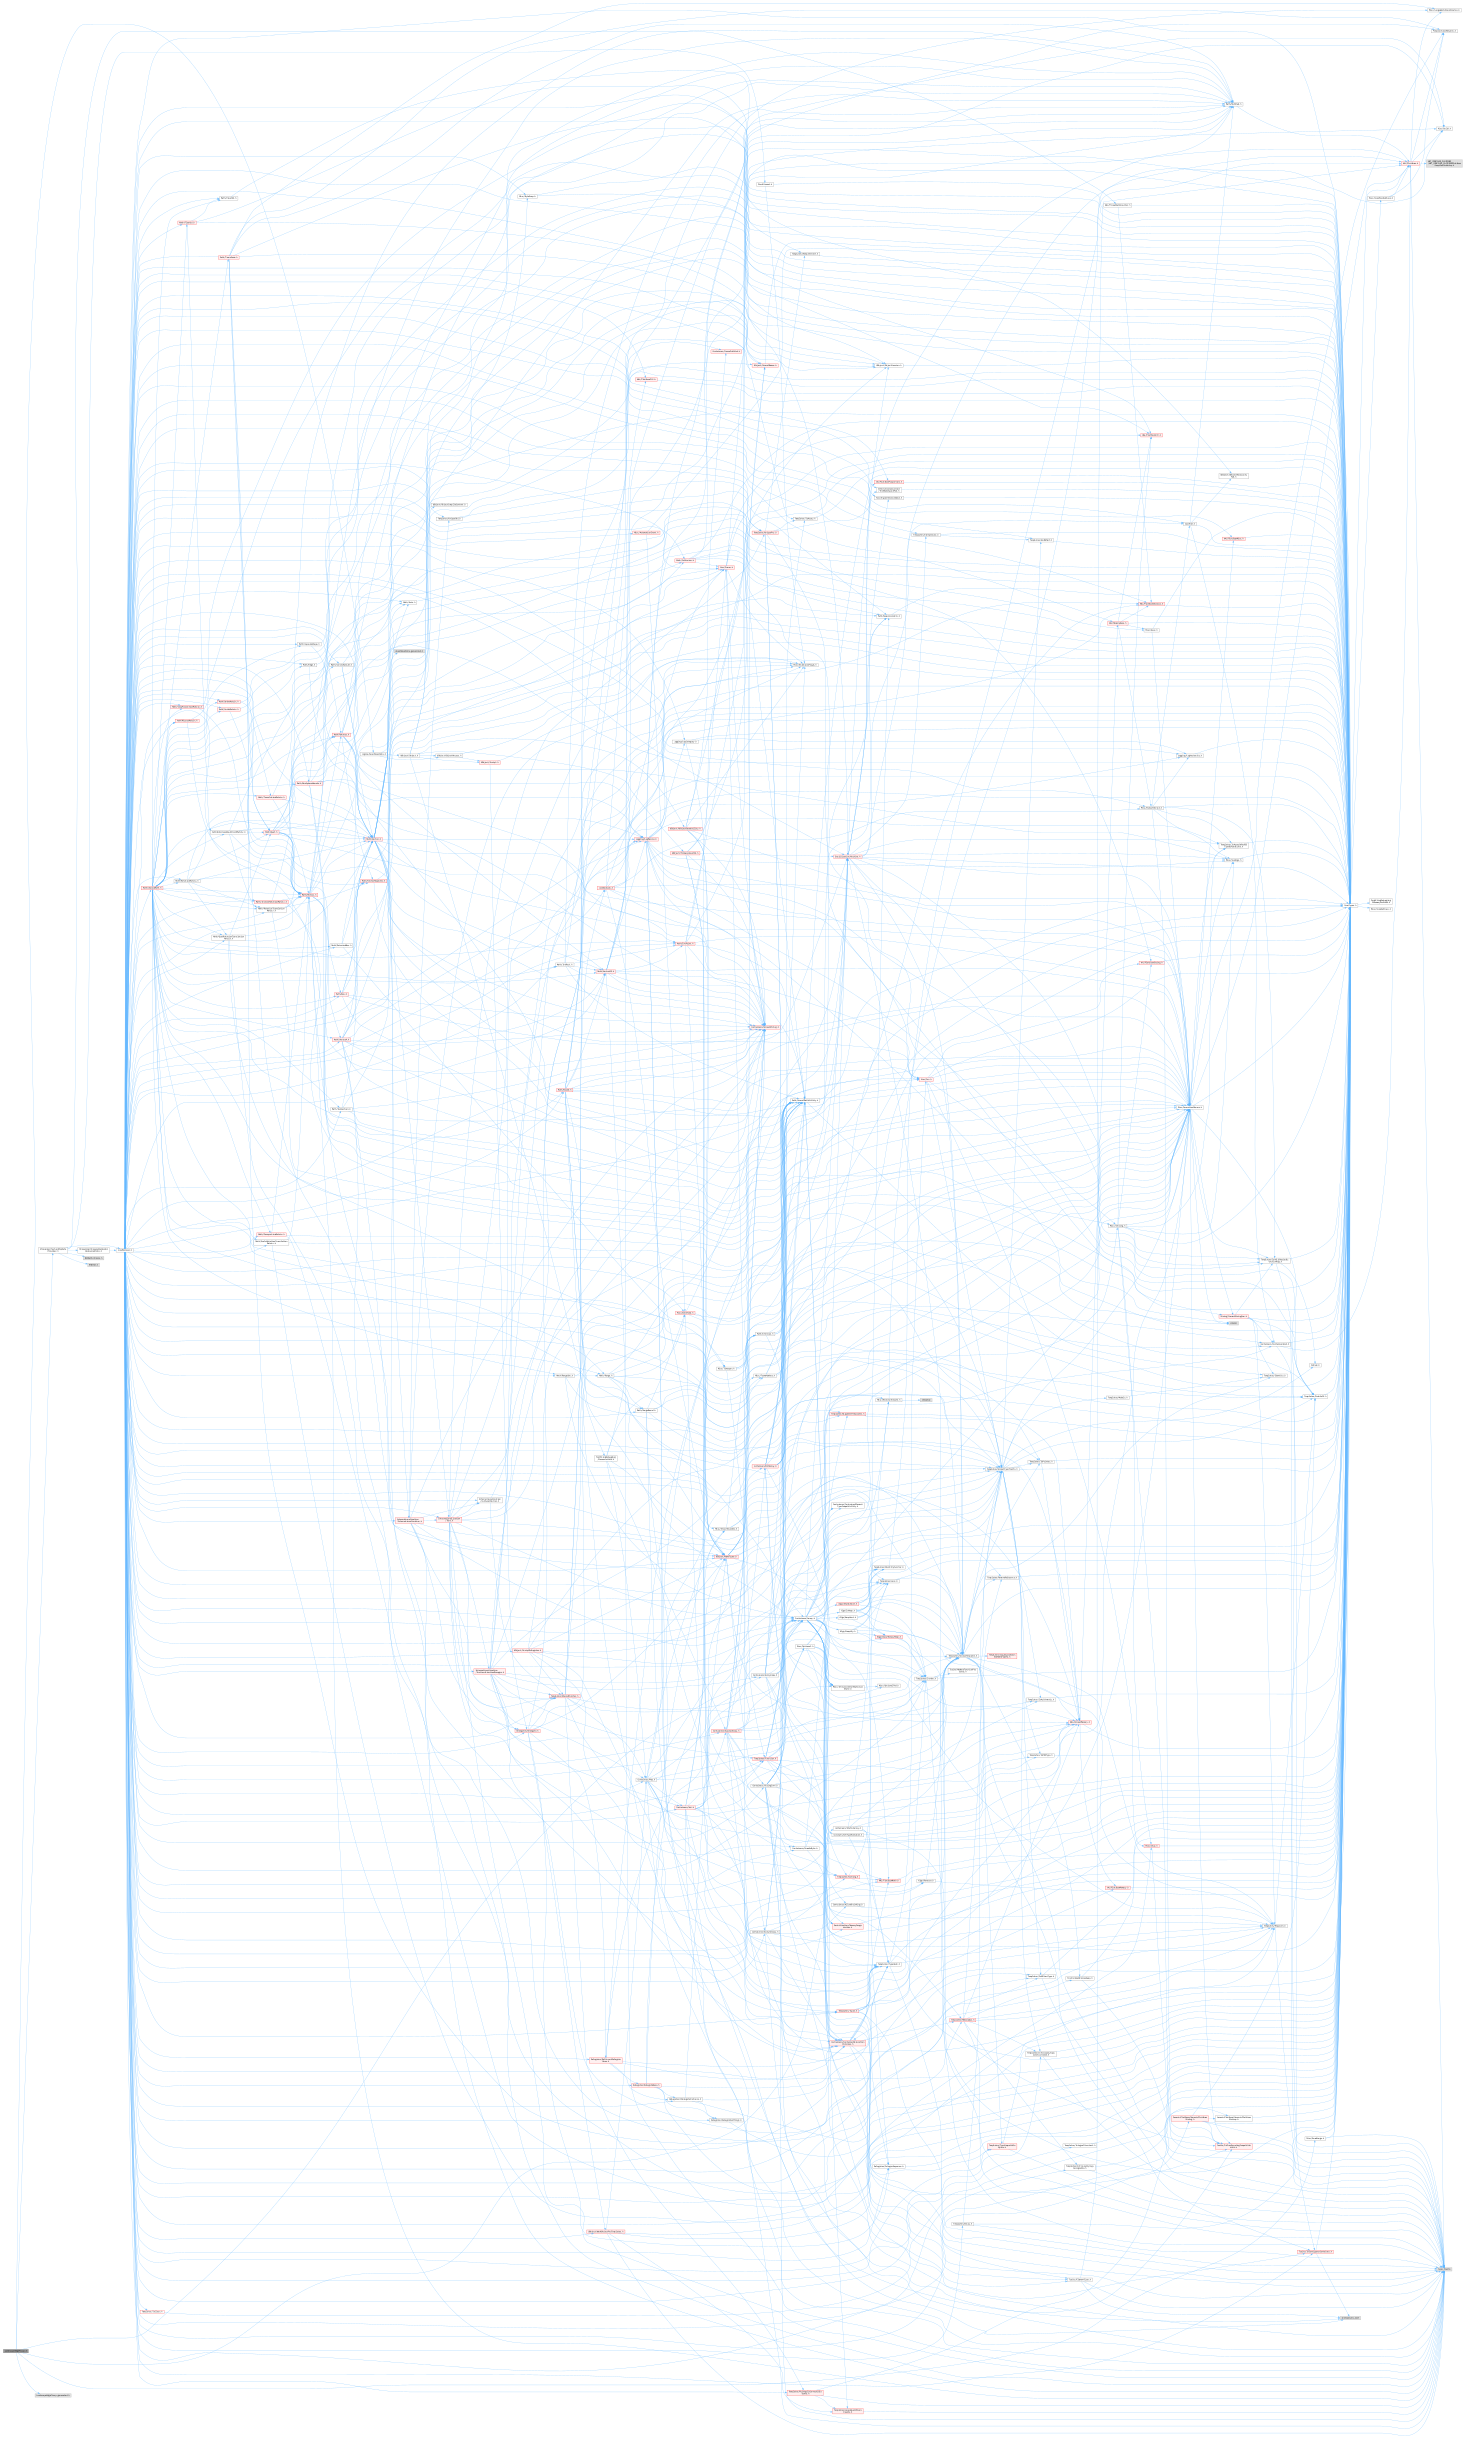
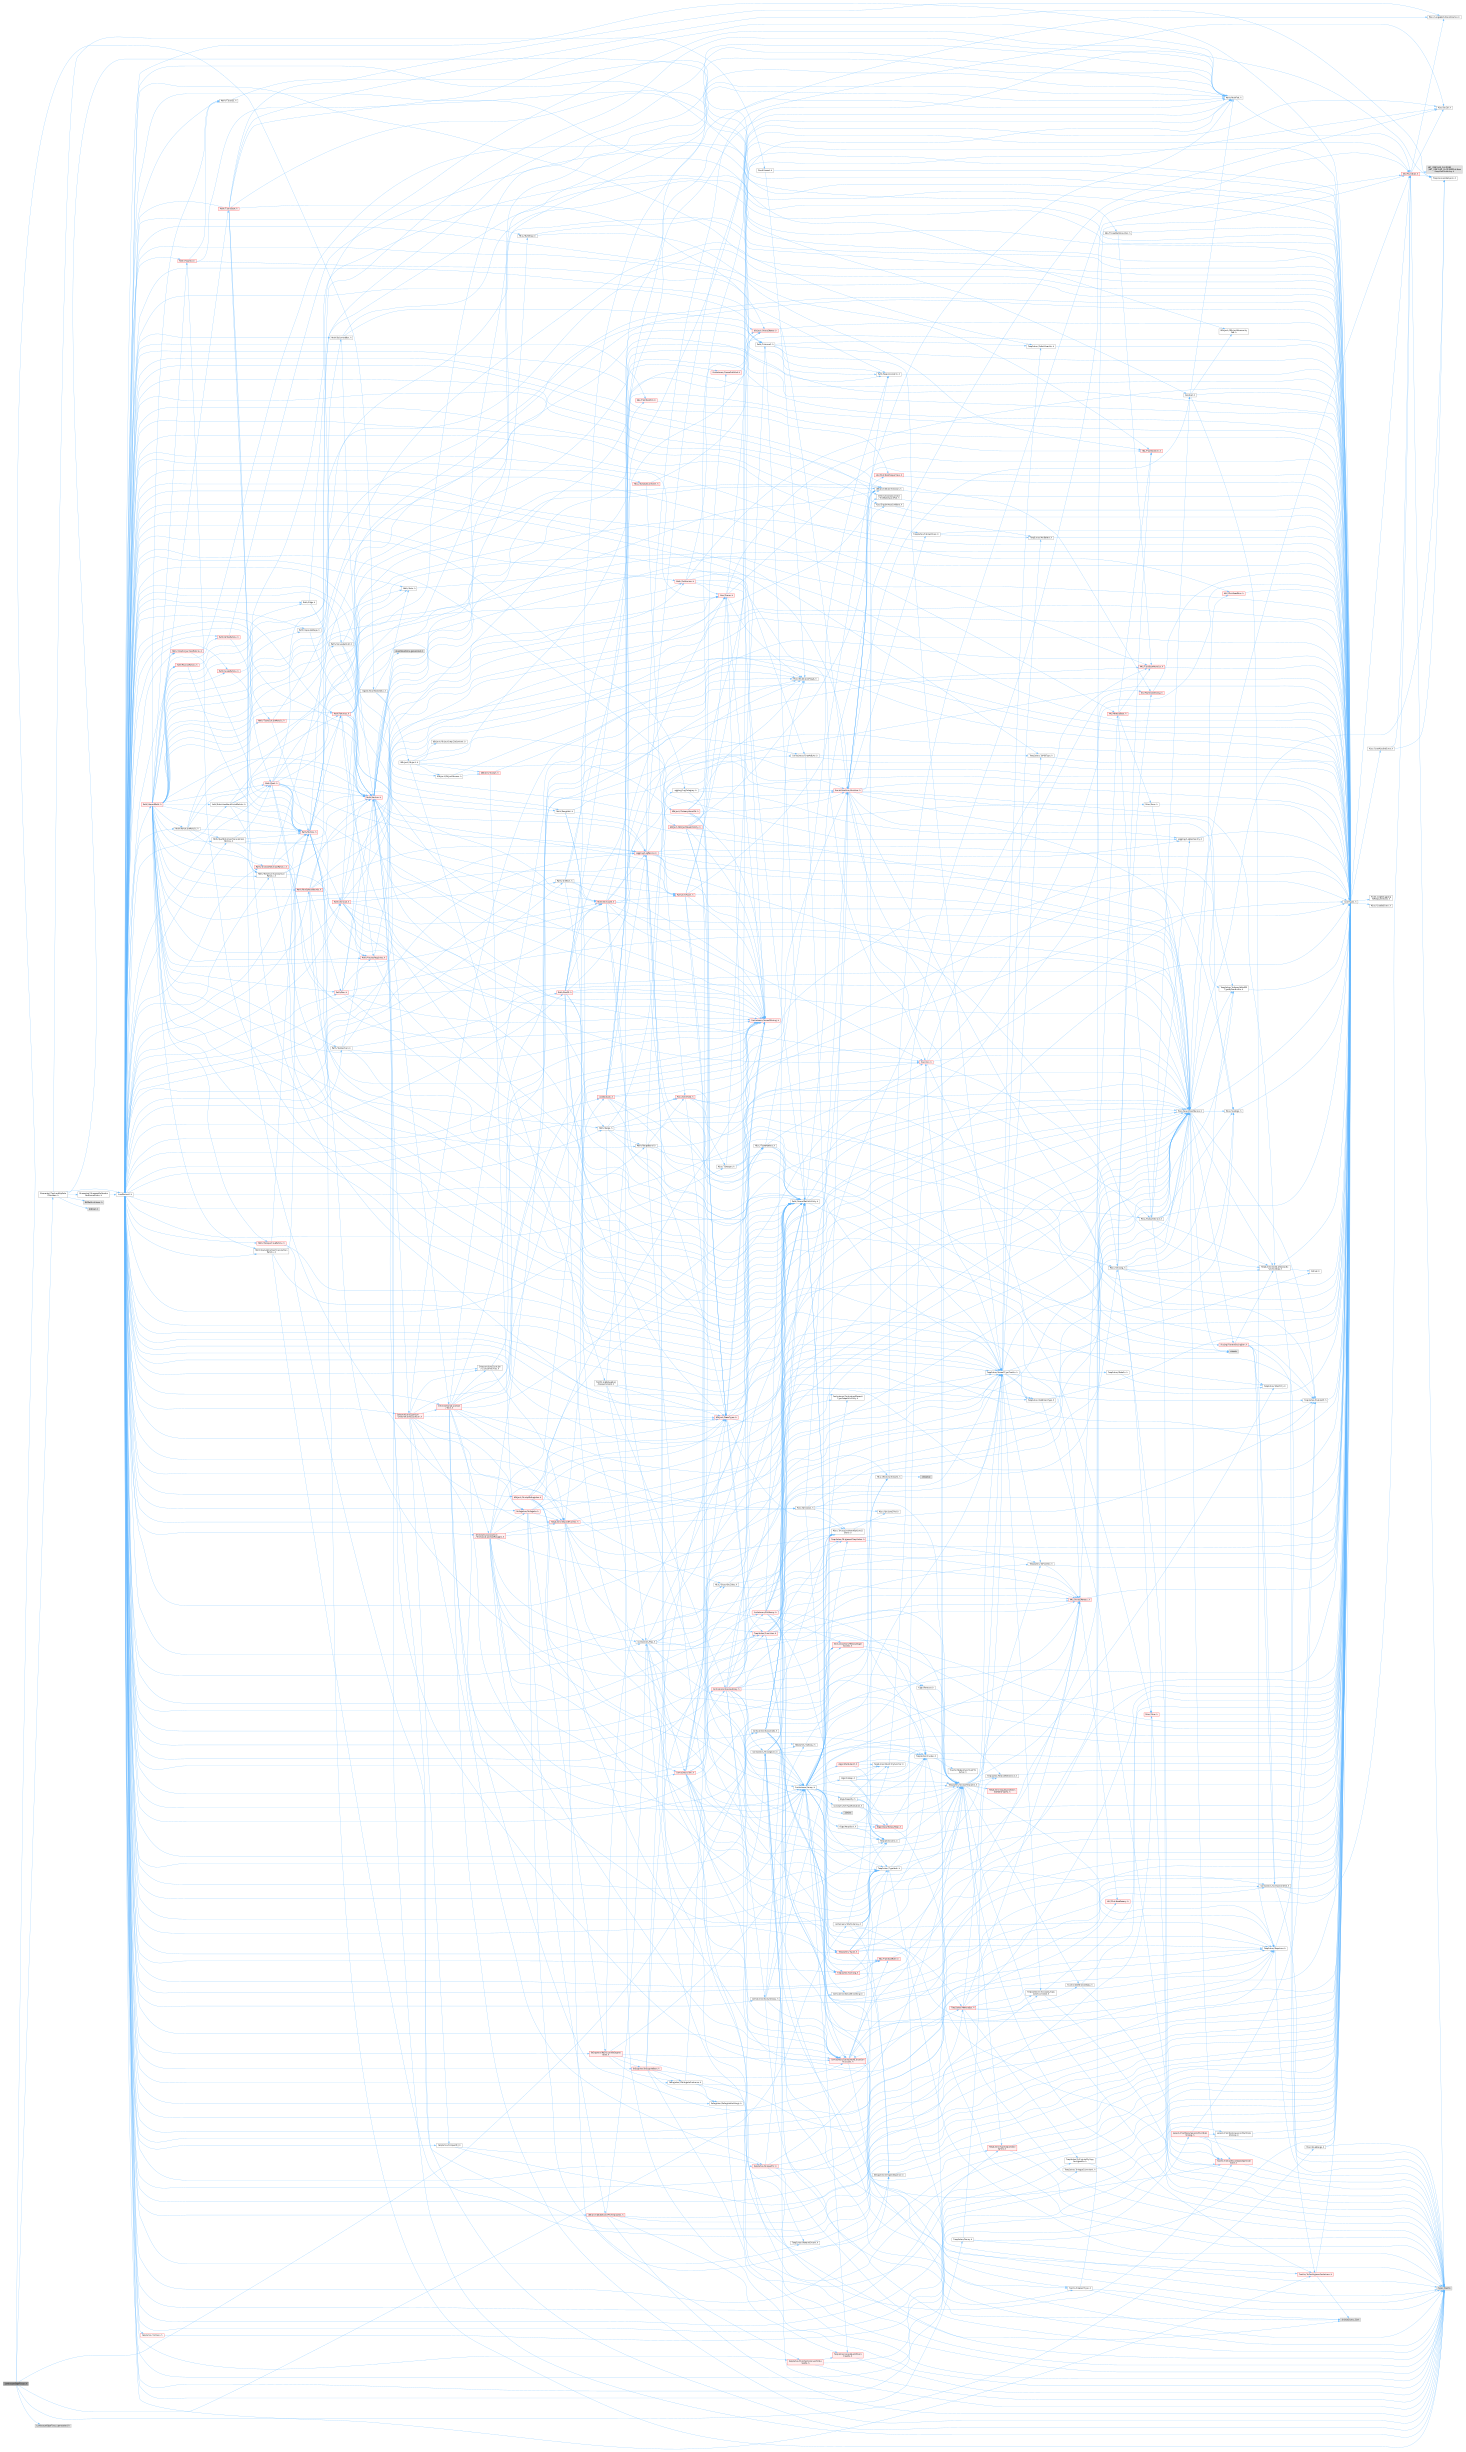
node "limits": added
